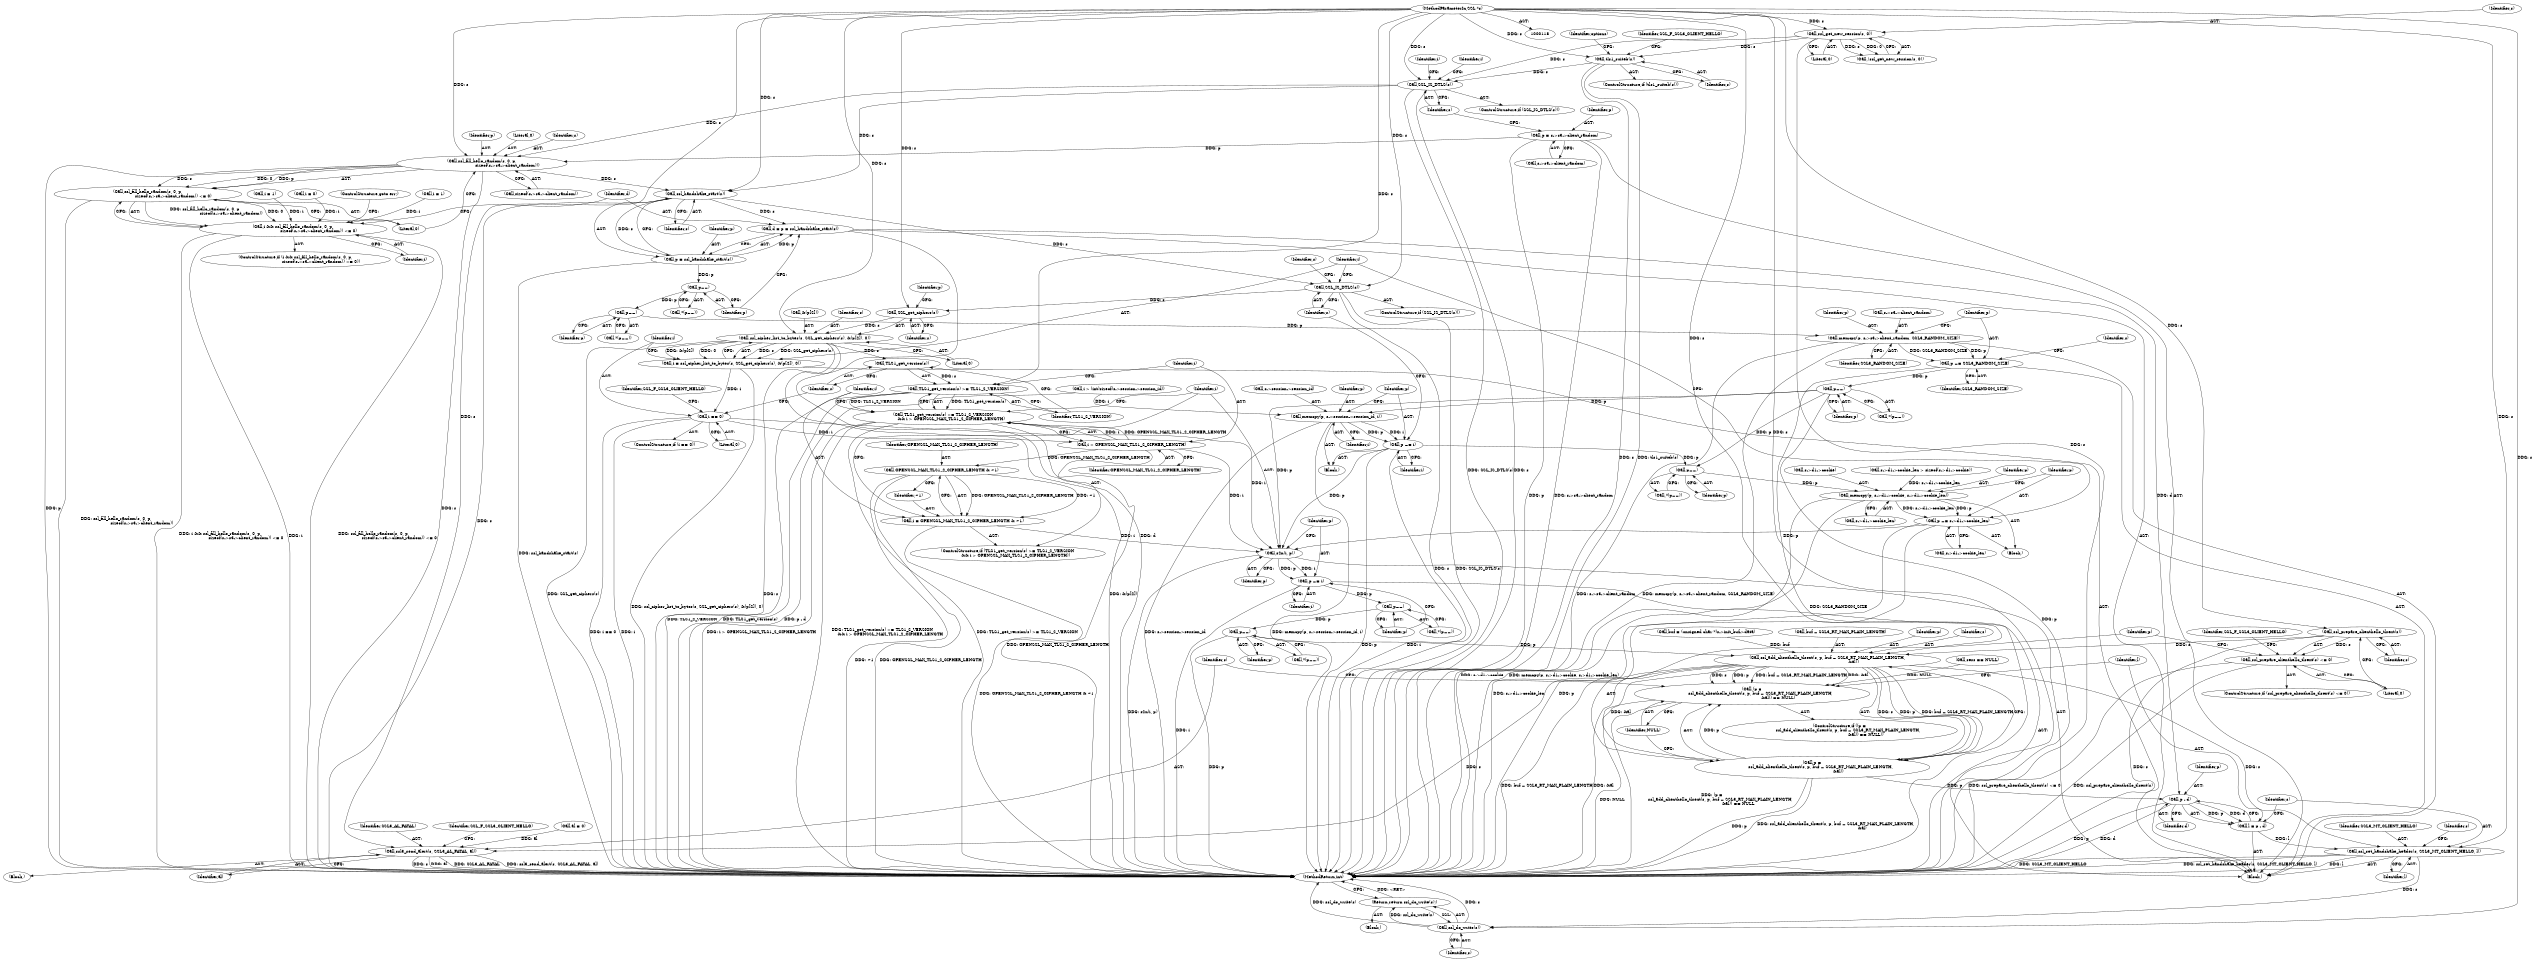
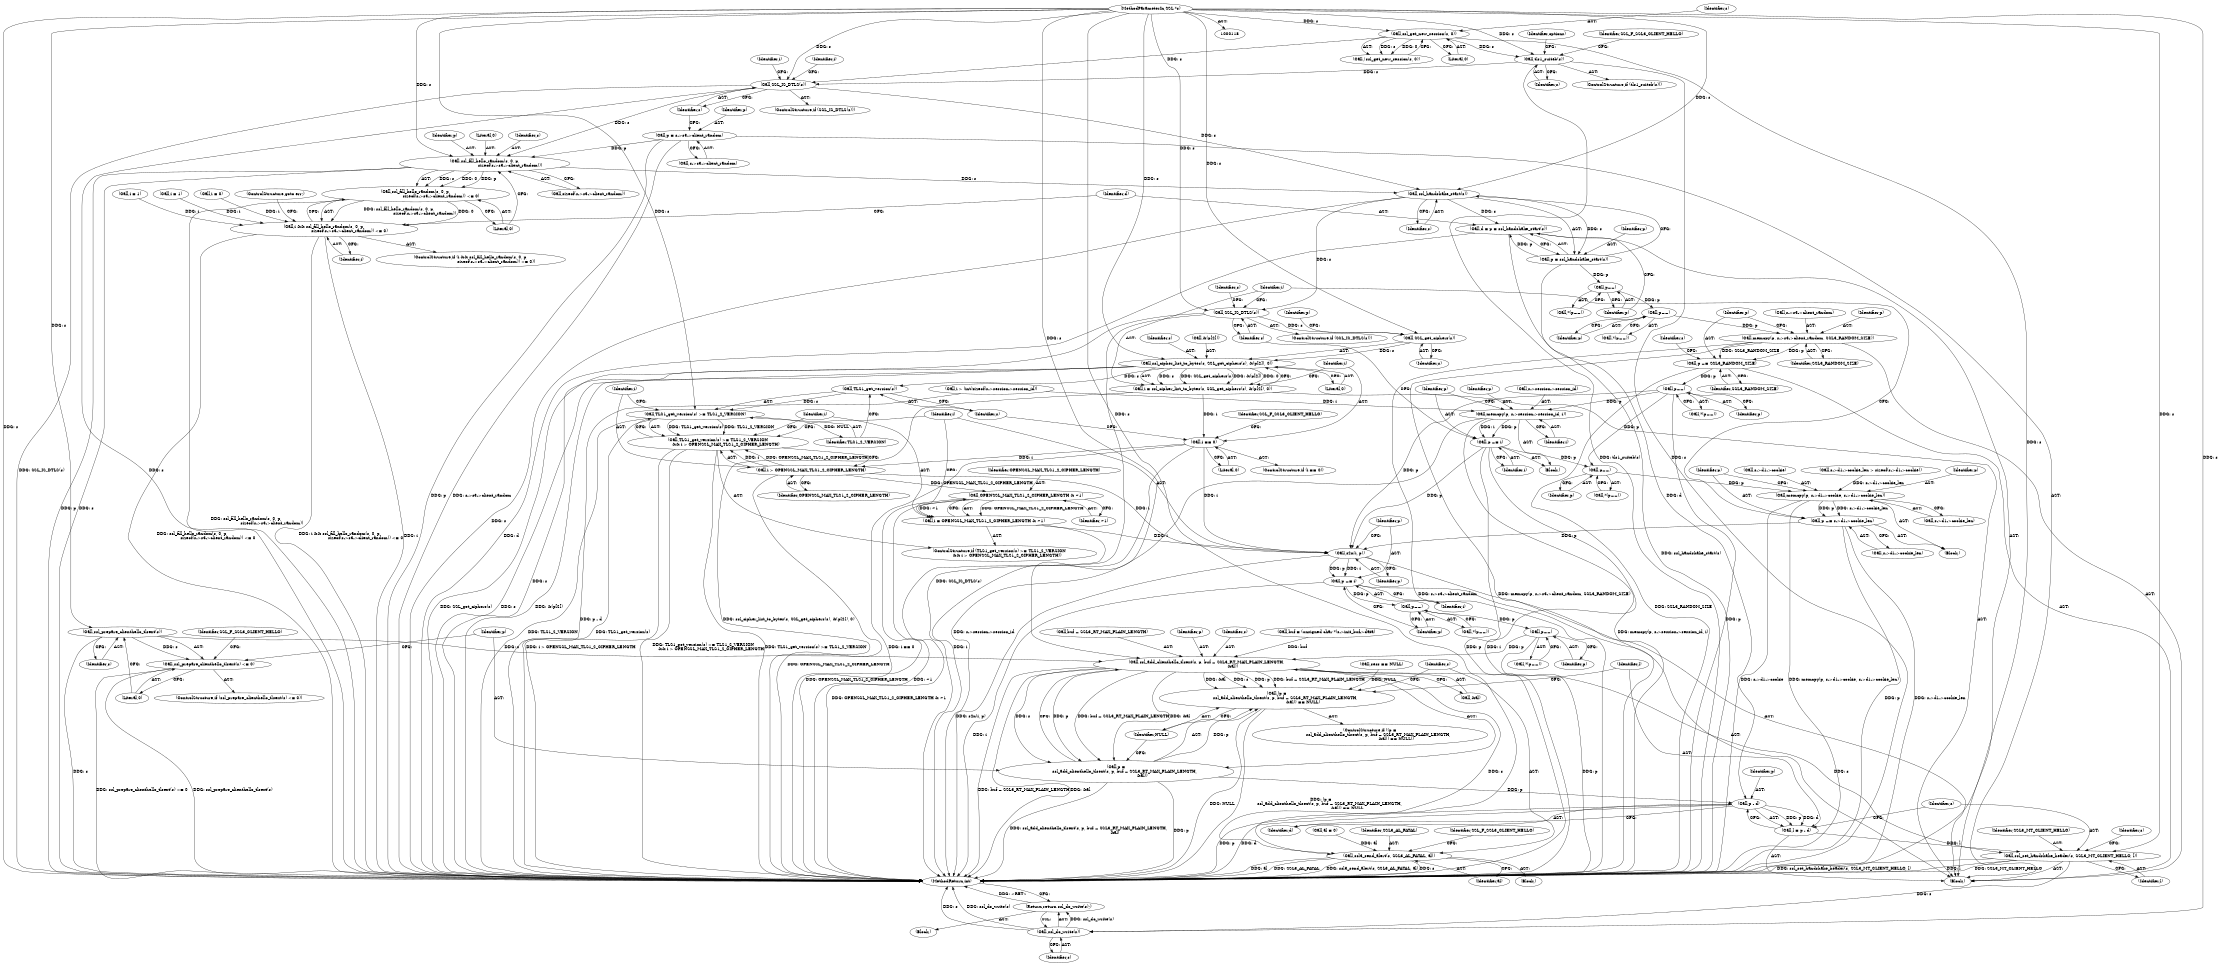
edge "(Call,TLS1_get_version(s) >= TLS1_2_VERSION)" -> "(Identifier,TLS1_2_VERSION)": label "CFG: " -> "DDG: NULL"
edge "(Identifier,~1)" -> "(Call,i = OPENSSL_MAX_TLS1_2_CIPHER_LENGTH & ~1)": now "(Identifier,~1)" -> "(Call,OPENSSL_MAX_TLS1_2_CIPHER_LENGTH & ~1)"
node "(Call,&al)": added
